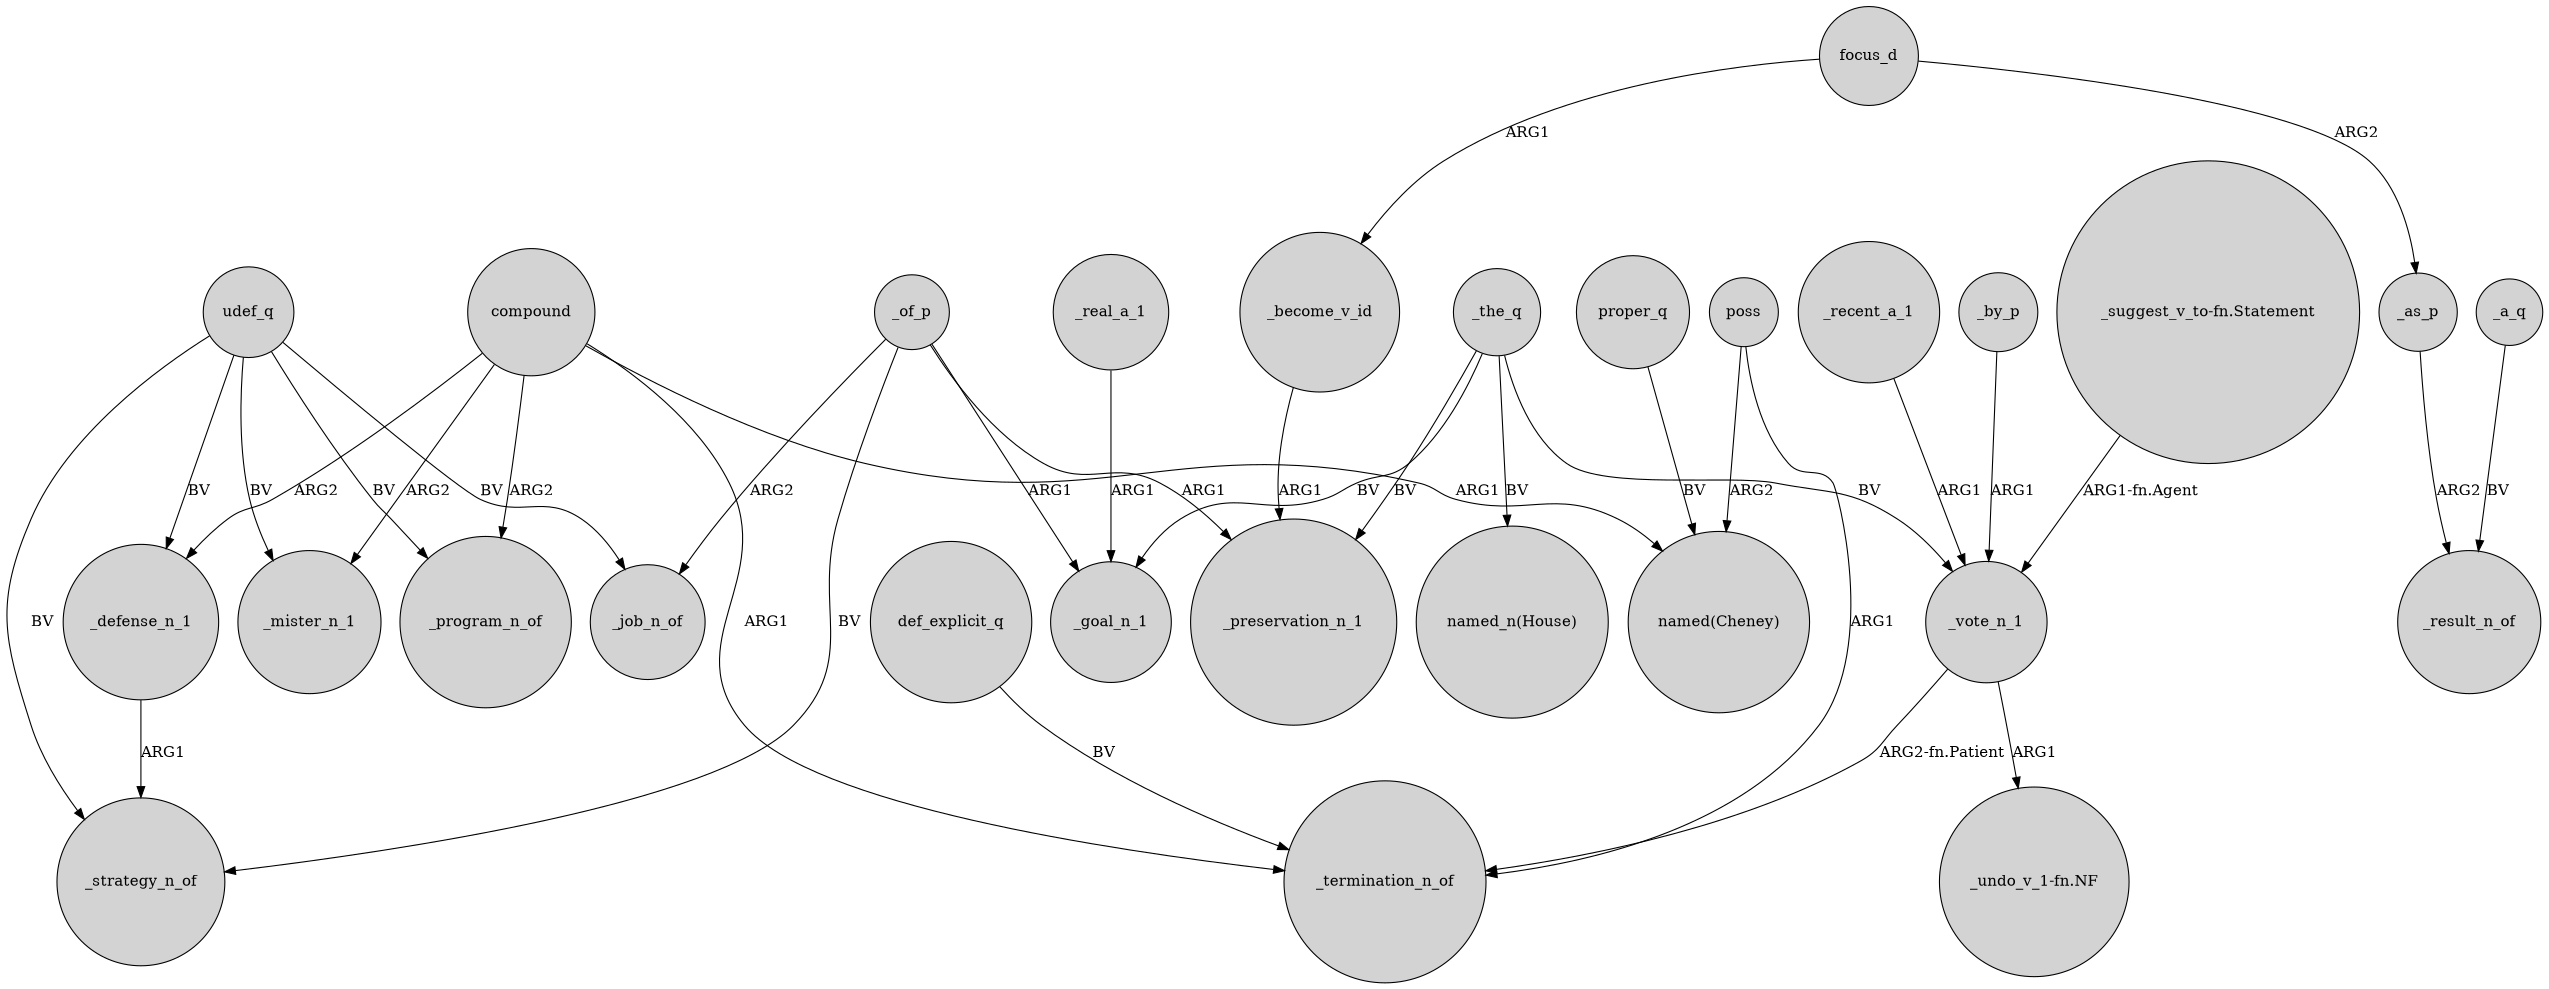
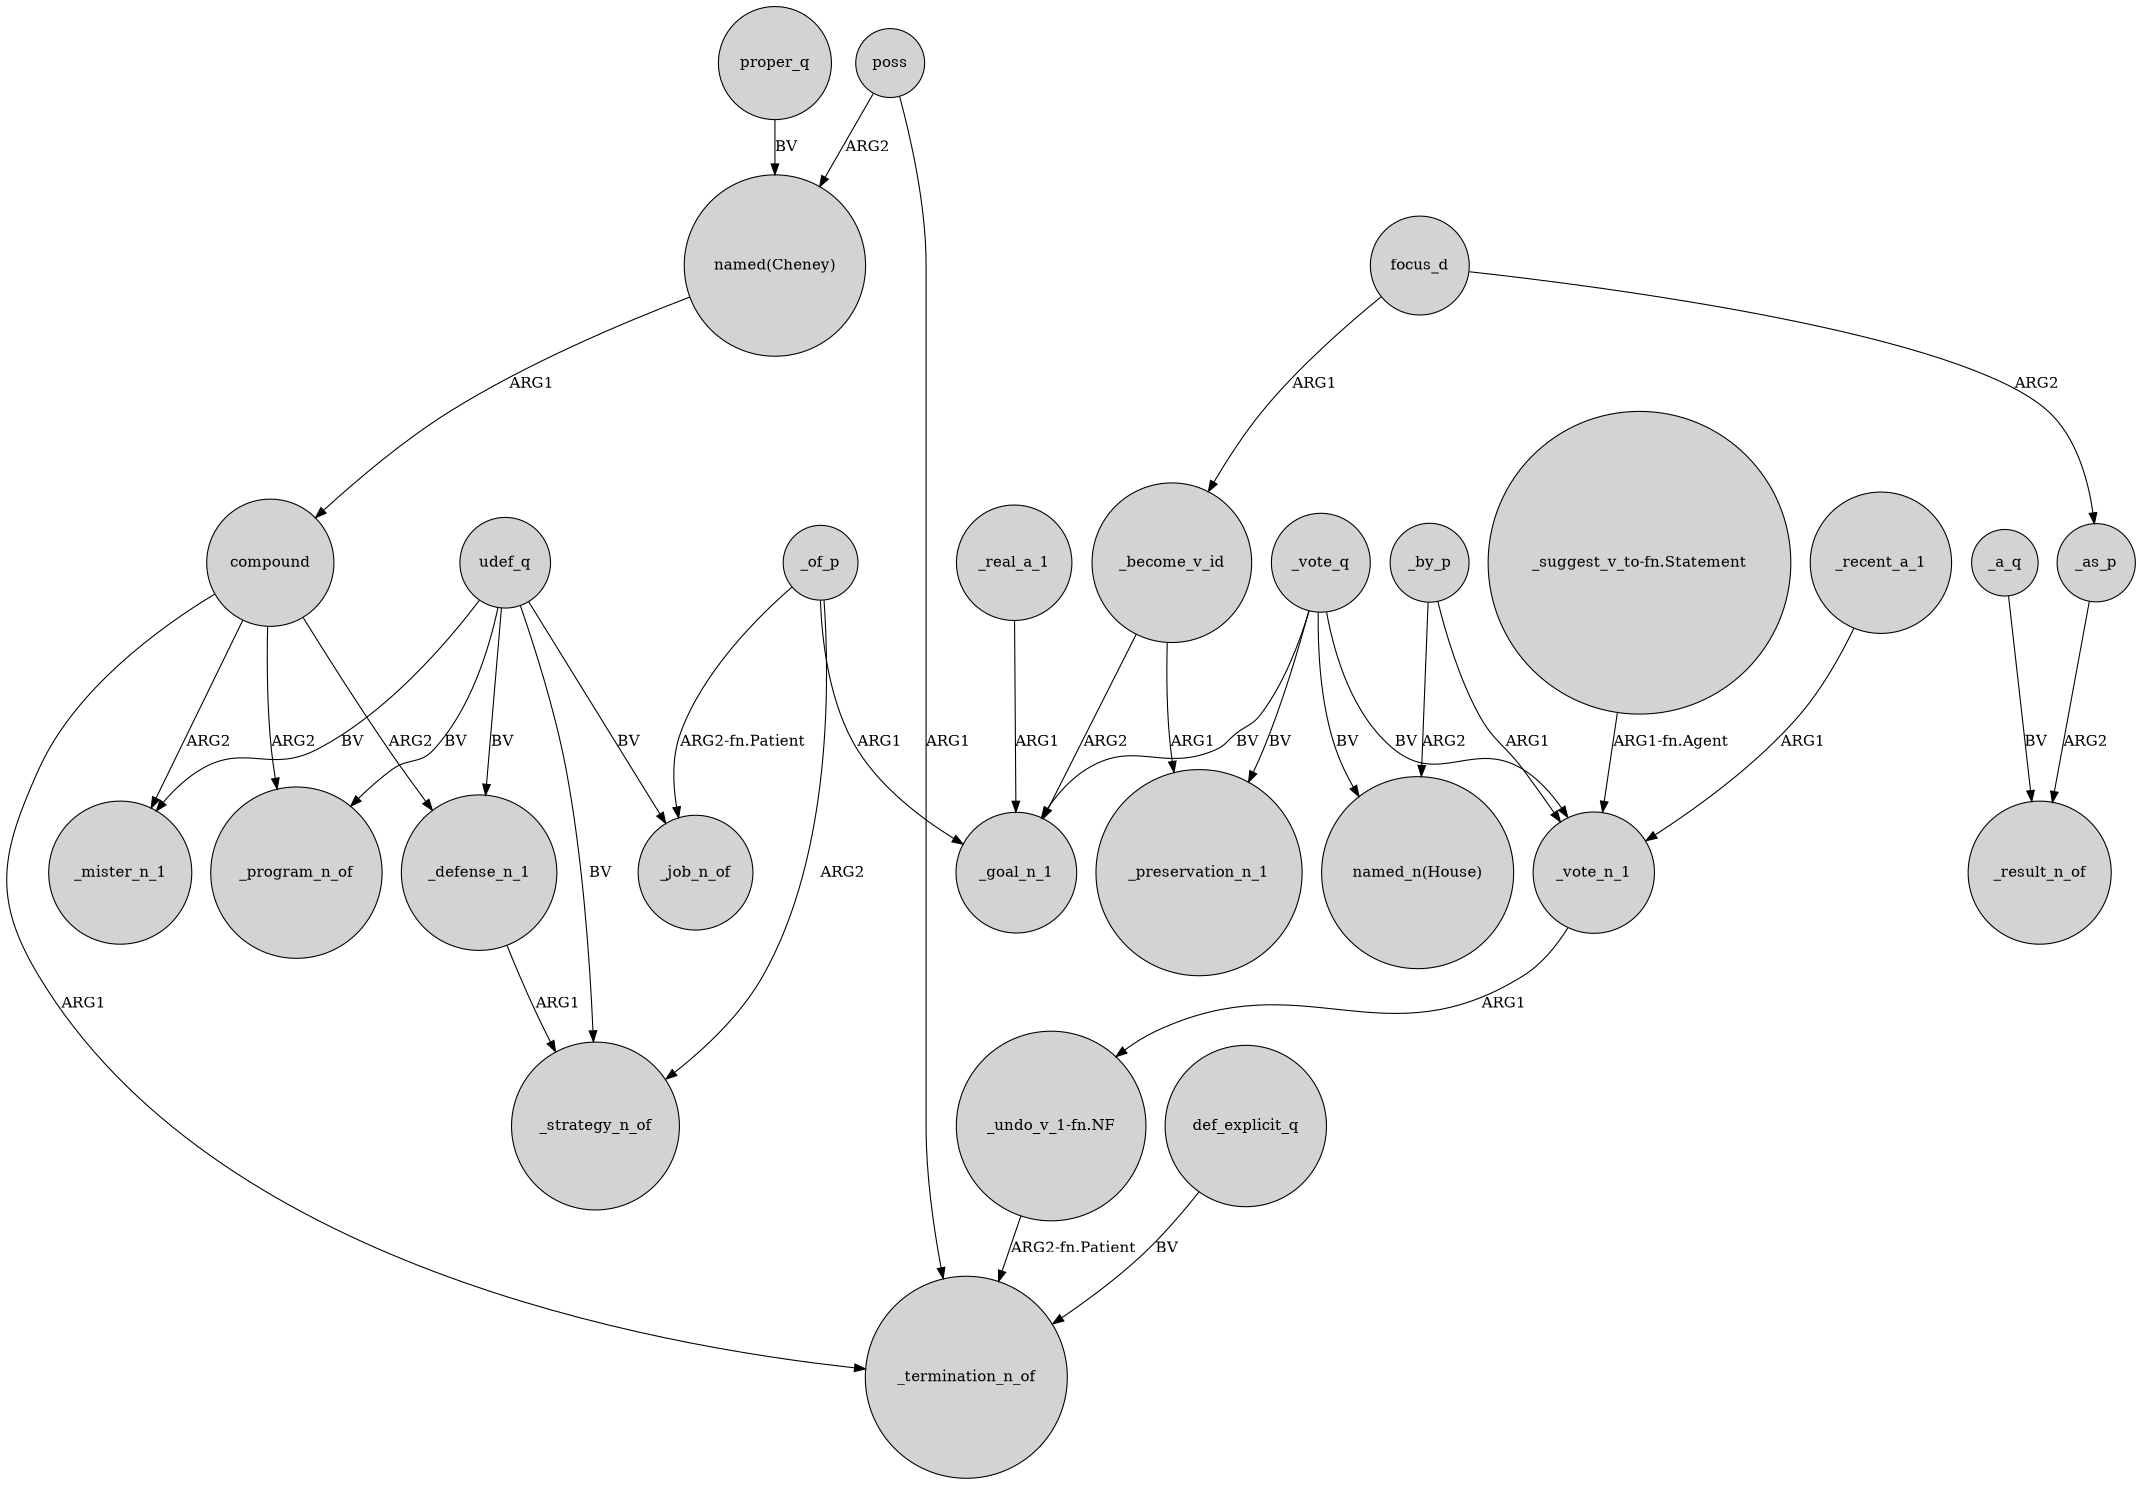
node "_the_q": label "_the_q" -> "_vote_q"
edge "_of_p" -> "_preservation_n_1": removed, label "ARG1"
edge "compound" -> "named(Cheney)": reversed
edge "_of_p" -> "_job_n_of": label "ARG2" -> "ARG2-fn.Patient"
edge "_of_p" -> "_strategy_n_of": label "BV" -> "ARG2"
edge "_by_p" -> "named_n(House)": added, label "ARG2"
edge "_become_v_id" -> "_goal_n_1": added, label "ARG2"
edge "_vote_n_1" -> "_termination_n_of": now "_undo_v_1-fn.NF" -> "_termination_n_of"
